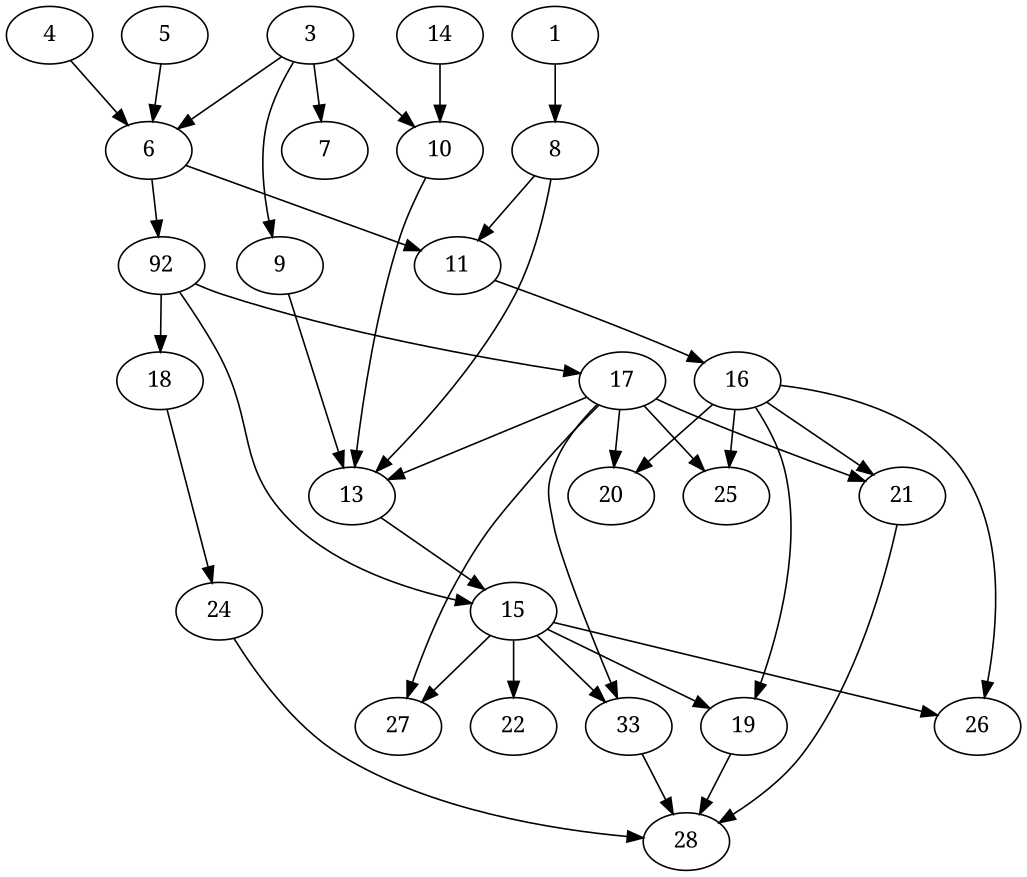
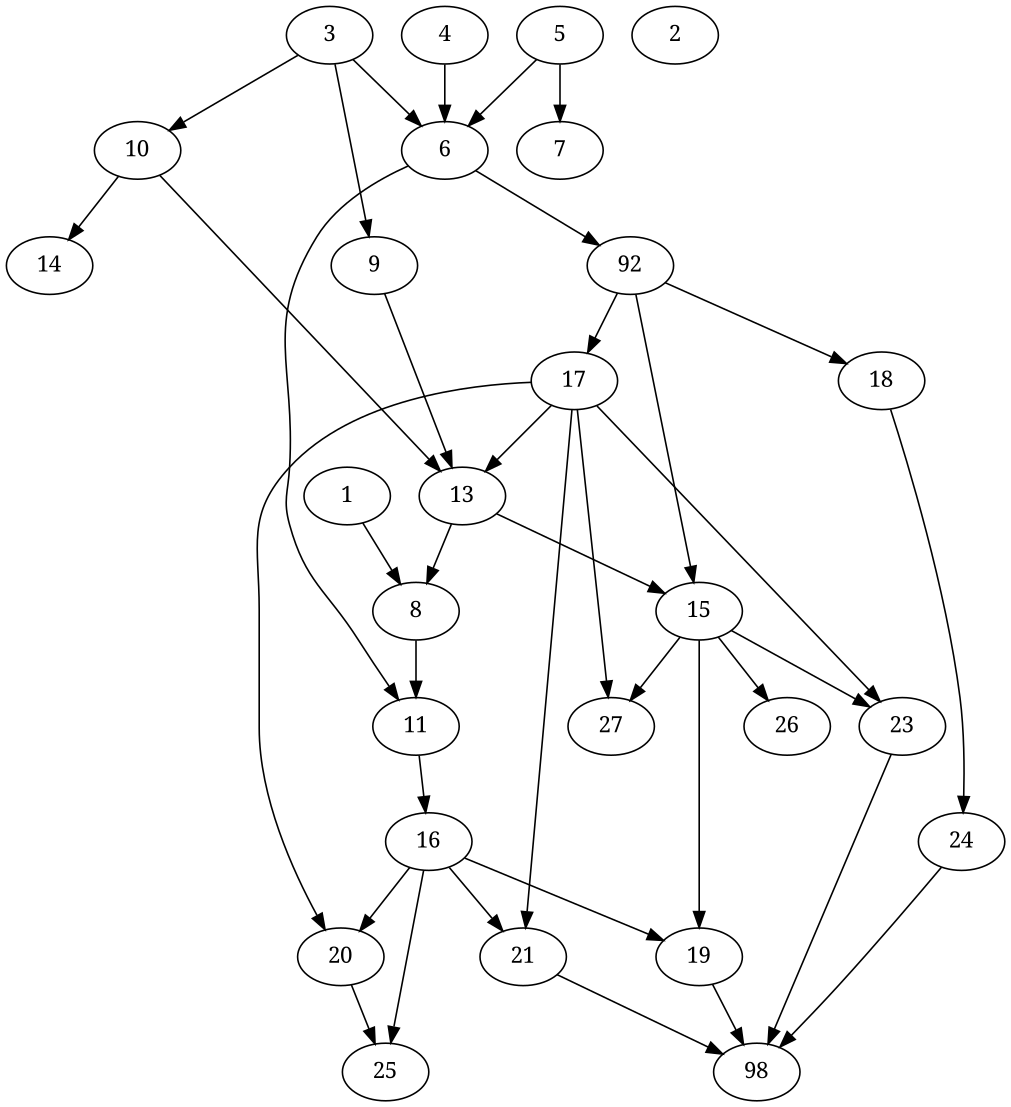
node "2": added
edge "3" -> "7": now "5" -> "7"
edge "14" -> "10": reversed
edge "8" -> "13": reversed
edge "17" -> "25": now "20" -> "25"
edge "16" -> "26": removed
node "22": removed
node "33": label "33" -> "23"
node "28": label "28" -> "98"
